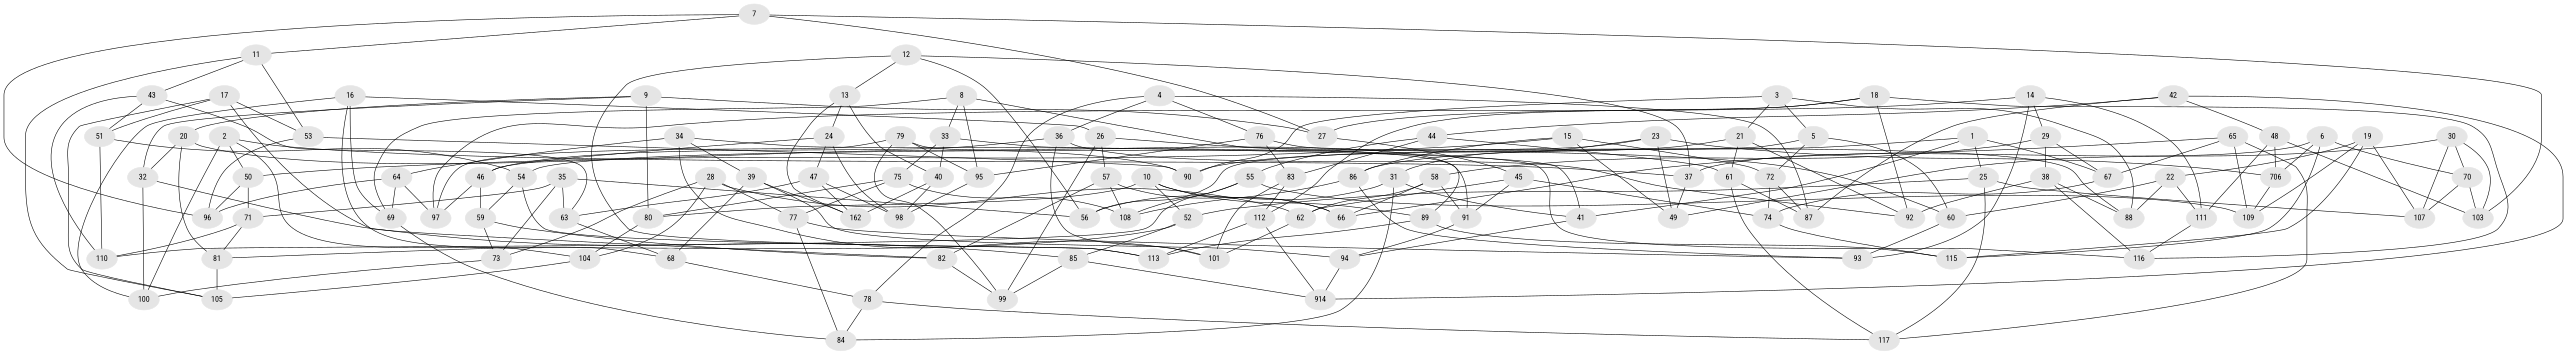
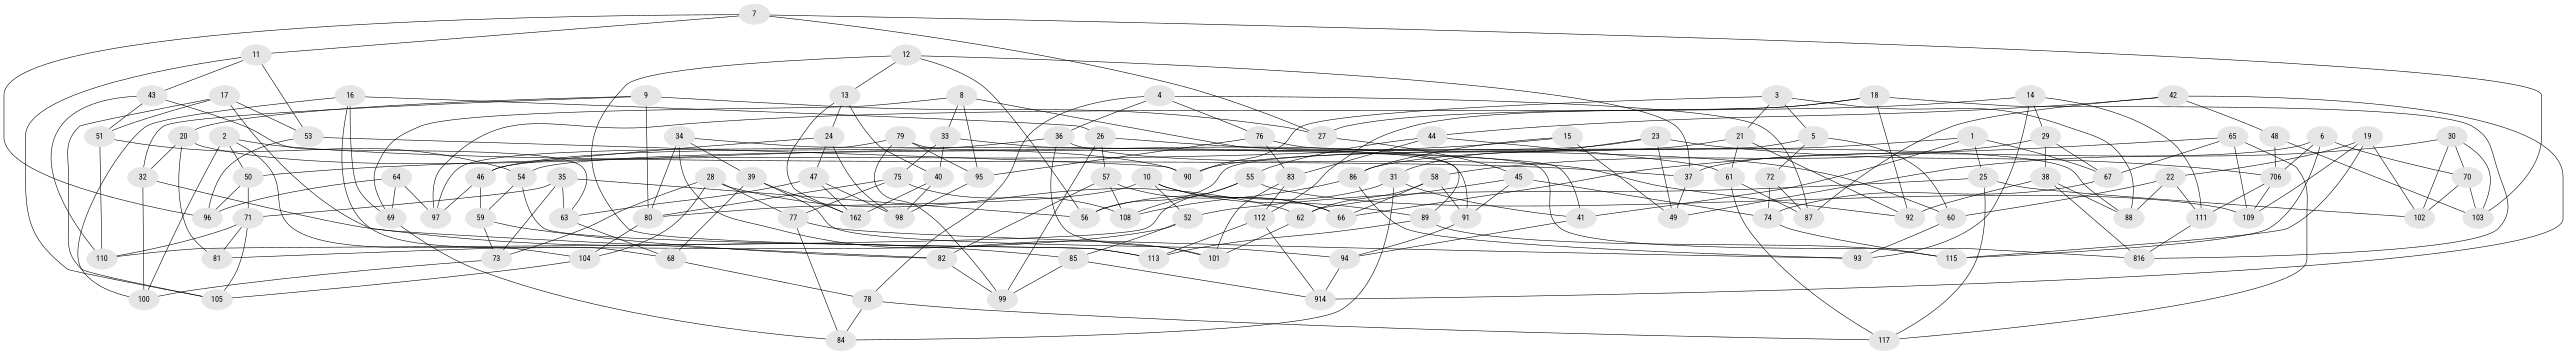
edge "34" -- "64": now "34" -- "80"
edge "15" -- "72": removed
edge "48" -- "111": now "706" -- "111"
node "107": label "107" -> "102"
node "116": label "116" -> "816"
edge "81" -- "105": now "71" -- "105"
